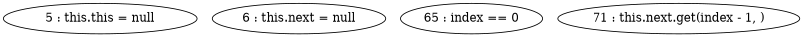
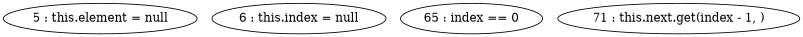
node "5 : this.this = null": label "5 : this.this = null" -> "5 : this.element = null"
node "6 : this.next = null": label "6 : this.next = null" -> "6 : this.index = null"
